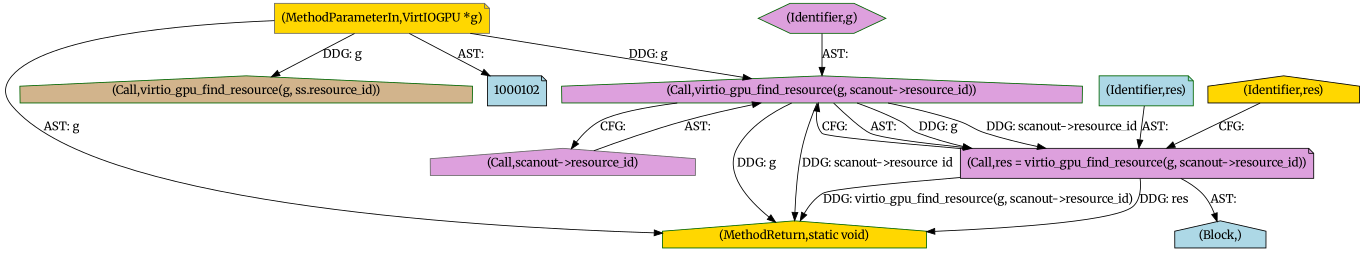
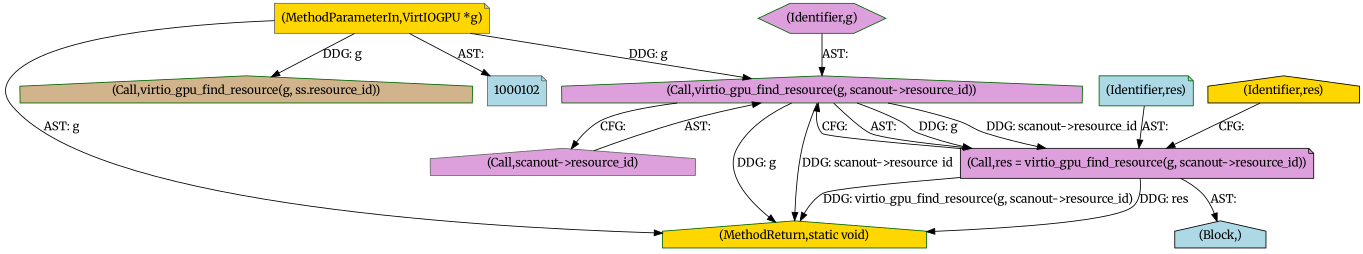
node "1000102": color black -> gray40
